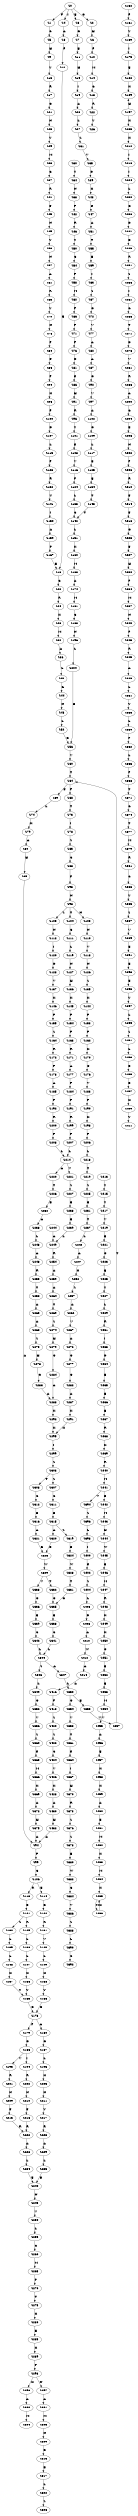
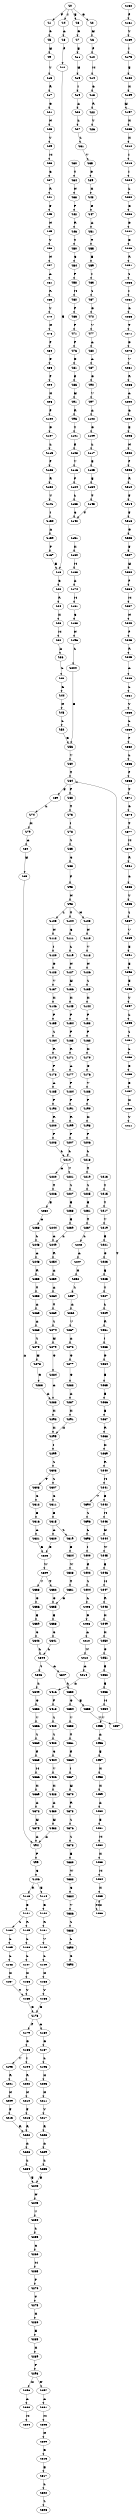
edge "S197" -> "S189": reversed
edge "S142" -> "S151": removed, label "L"
